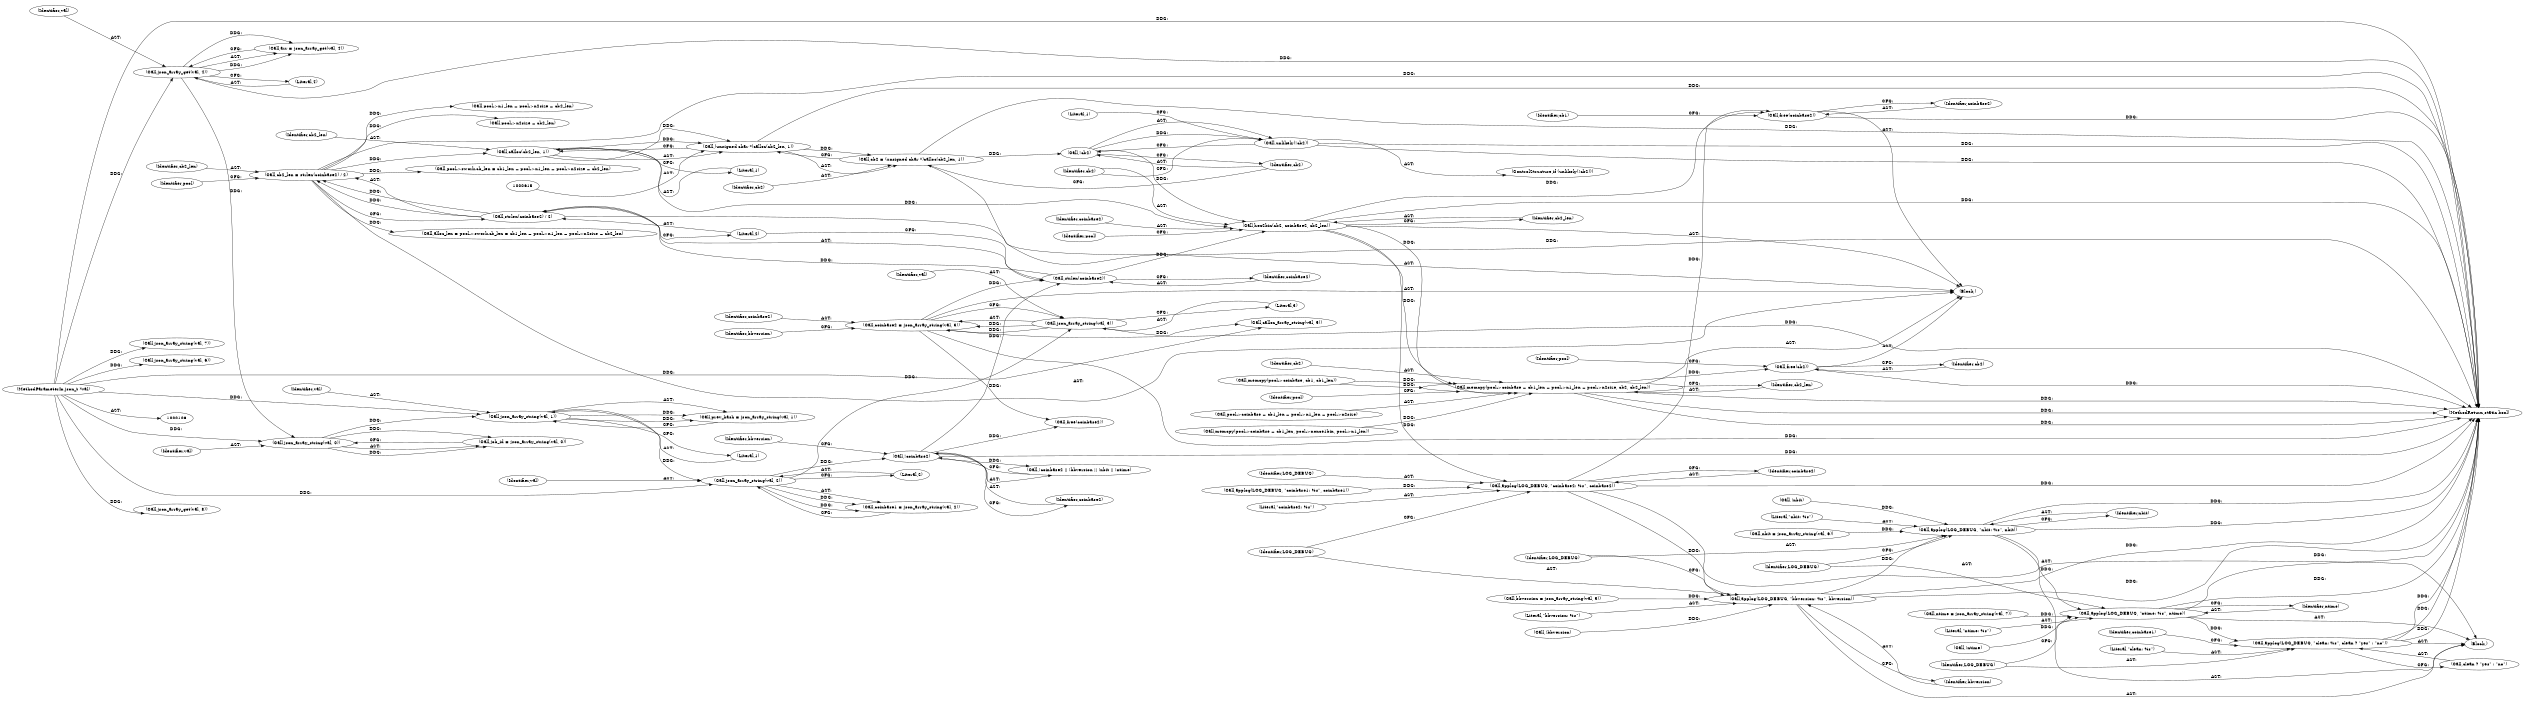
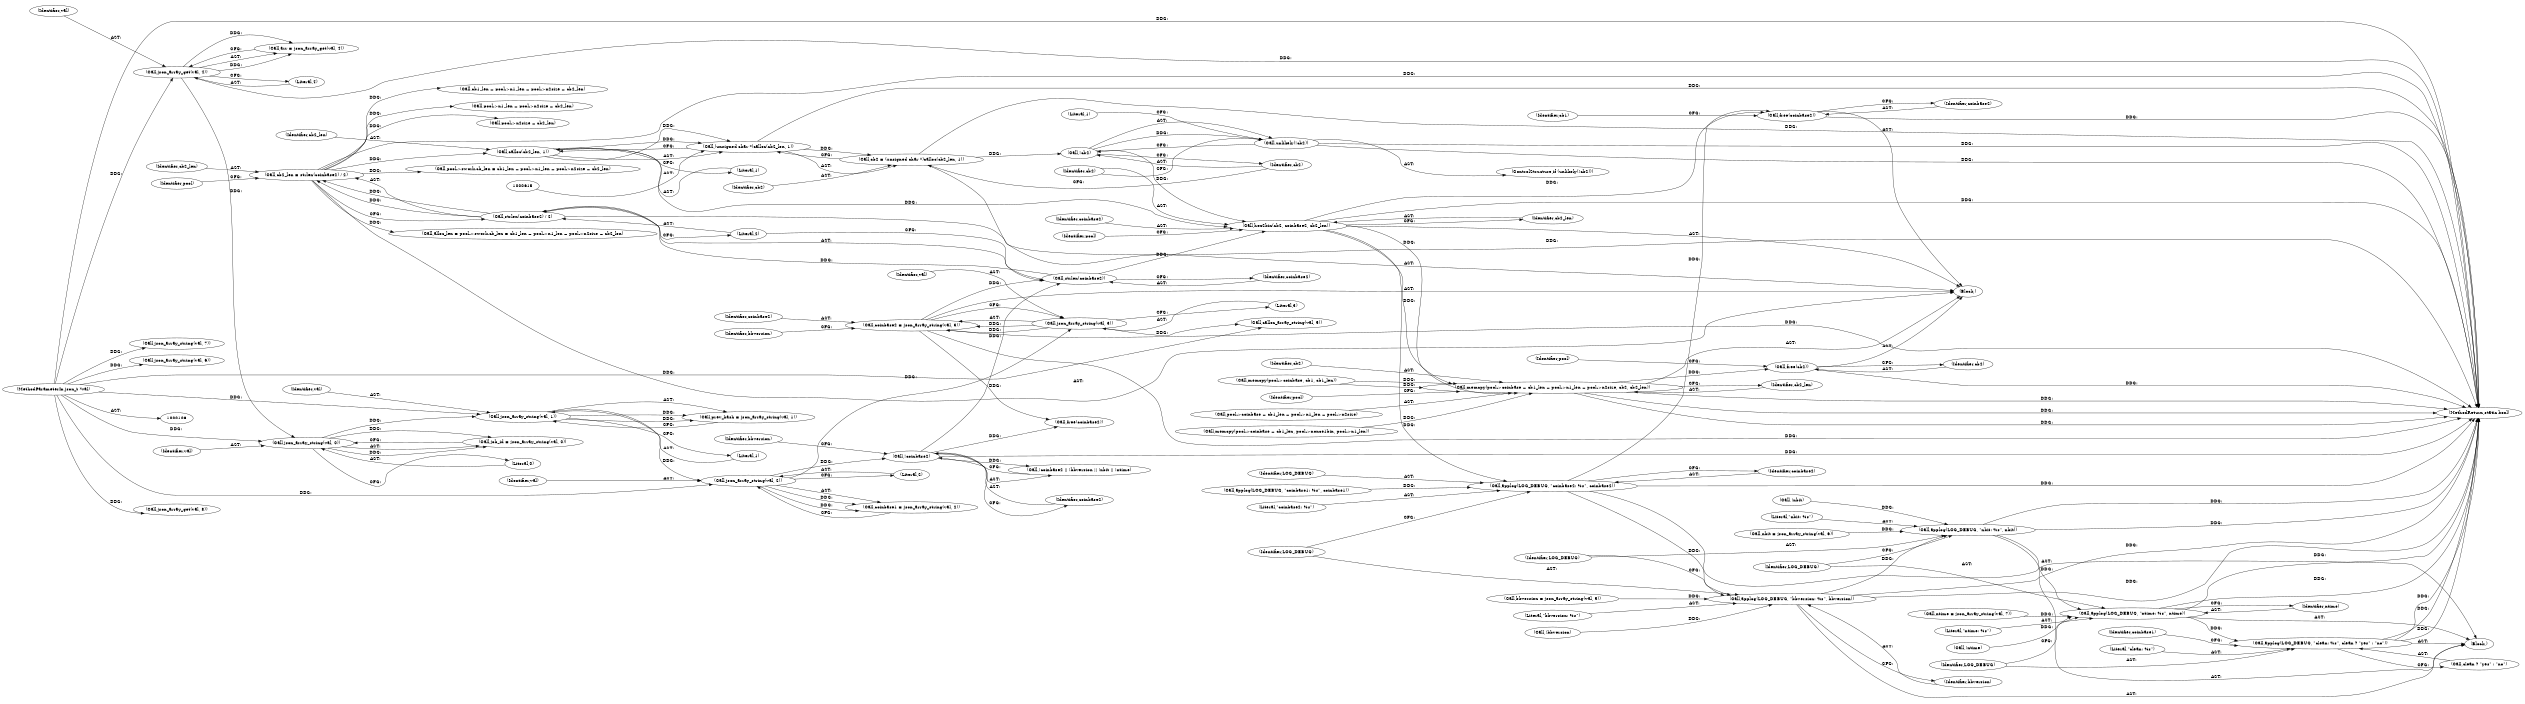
node "(Call,cb1_len + pool->n1_len + pool->n2size + cb2_len)": added
node "(Literal,0)": added
node "(Identifier,nbit)": removed
